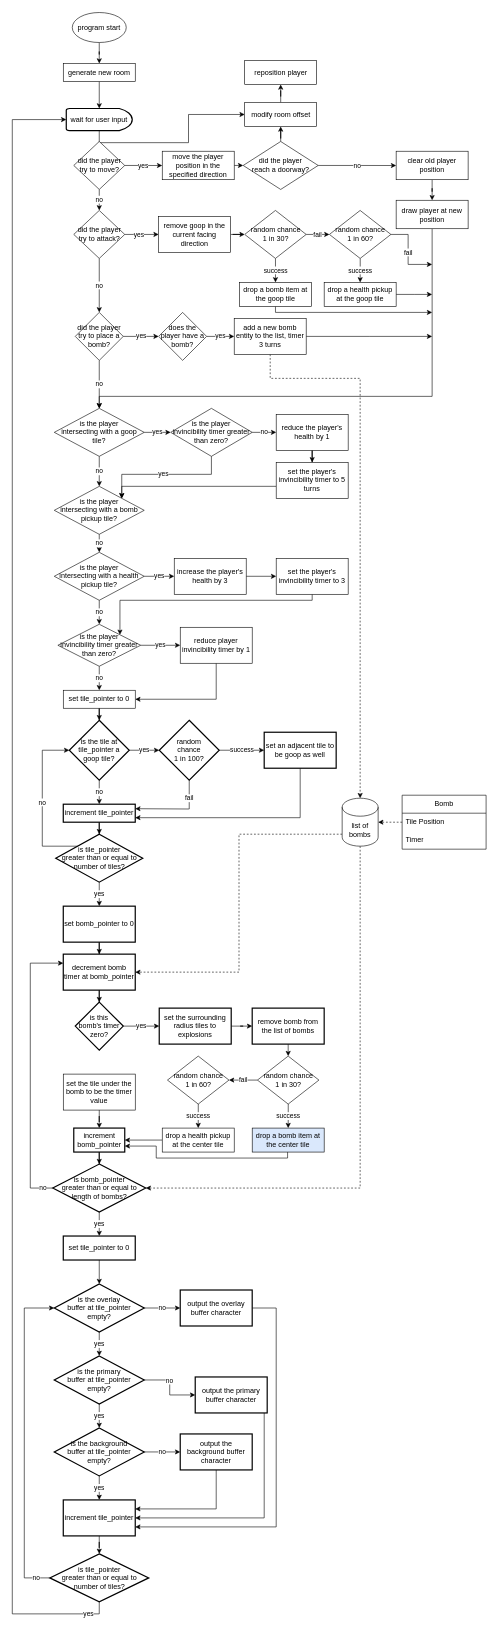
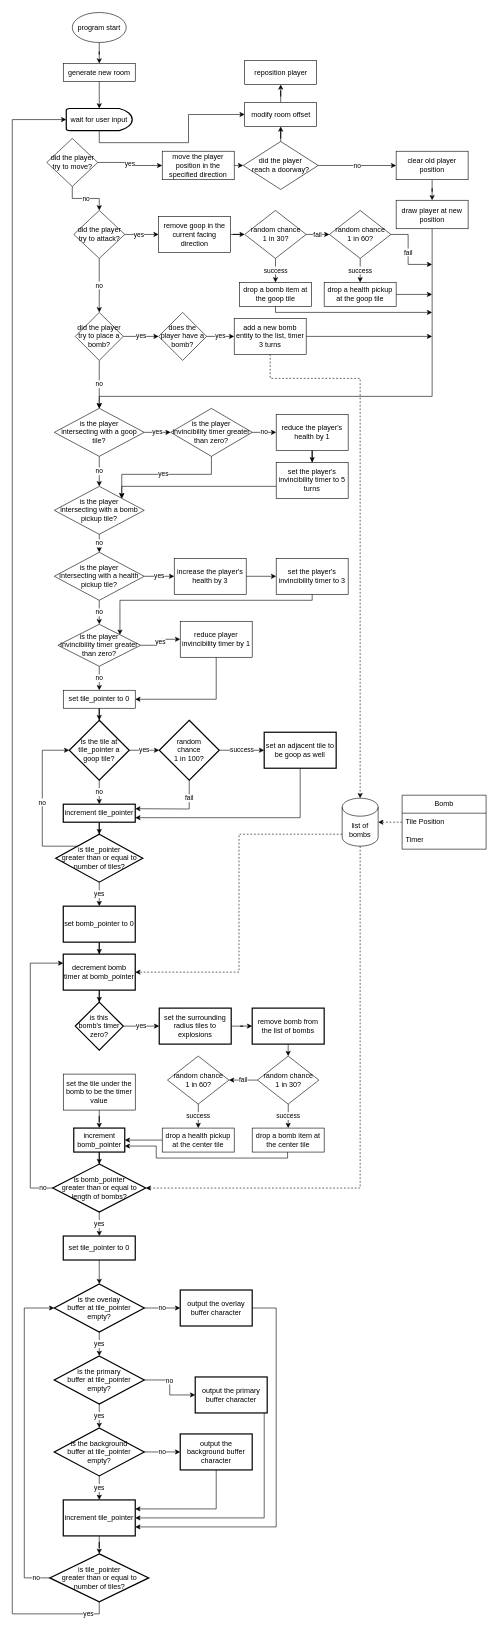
node "did the player try to move?": moved (99, 165) -> (72, 162)
node "reduce player invincibility timer by 1": moved (216, 645) -> (216, 639)
node "drop a bomb item at the center tile": fillcolor #dae8fc -> #ffffff
